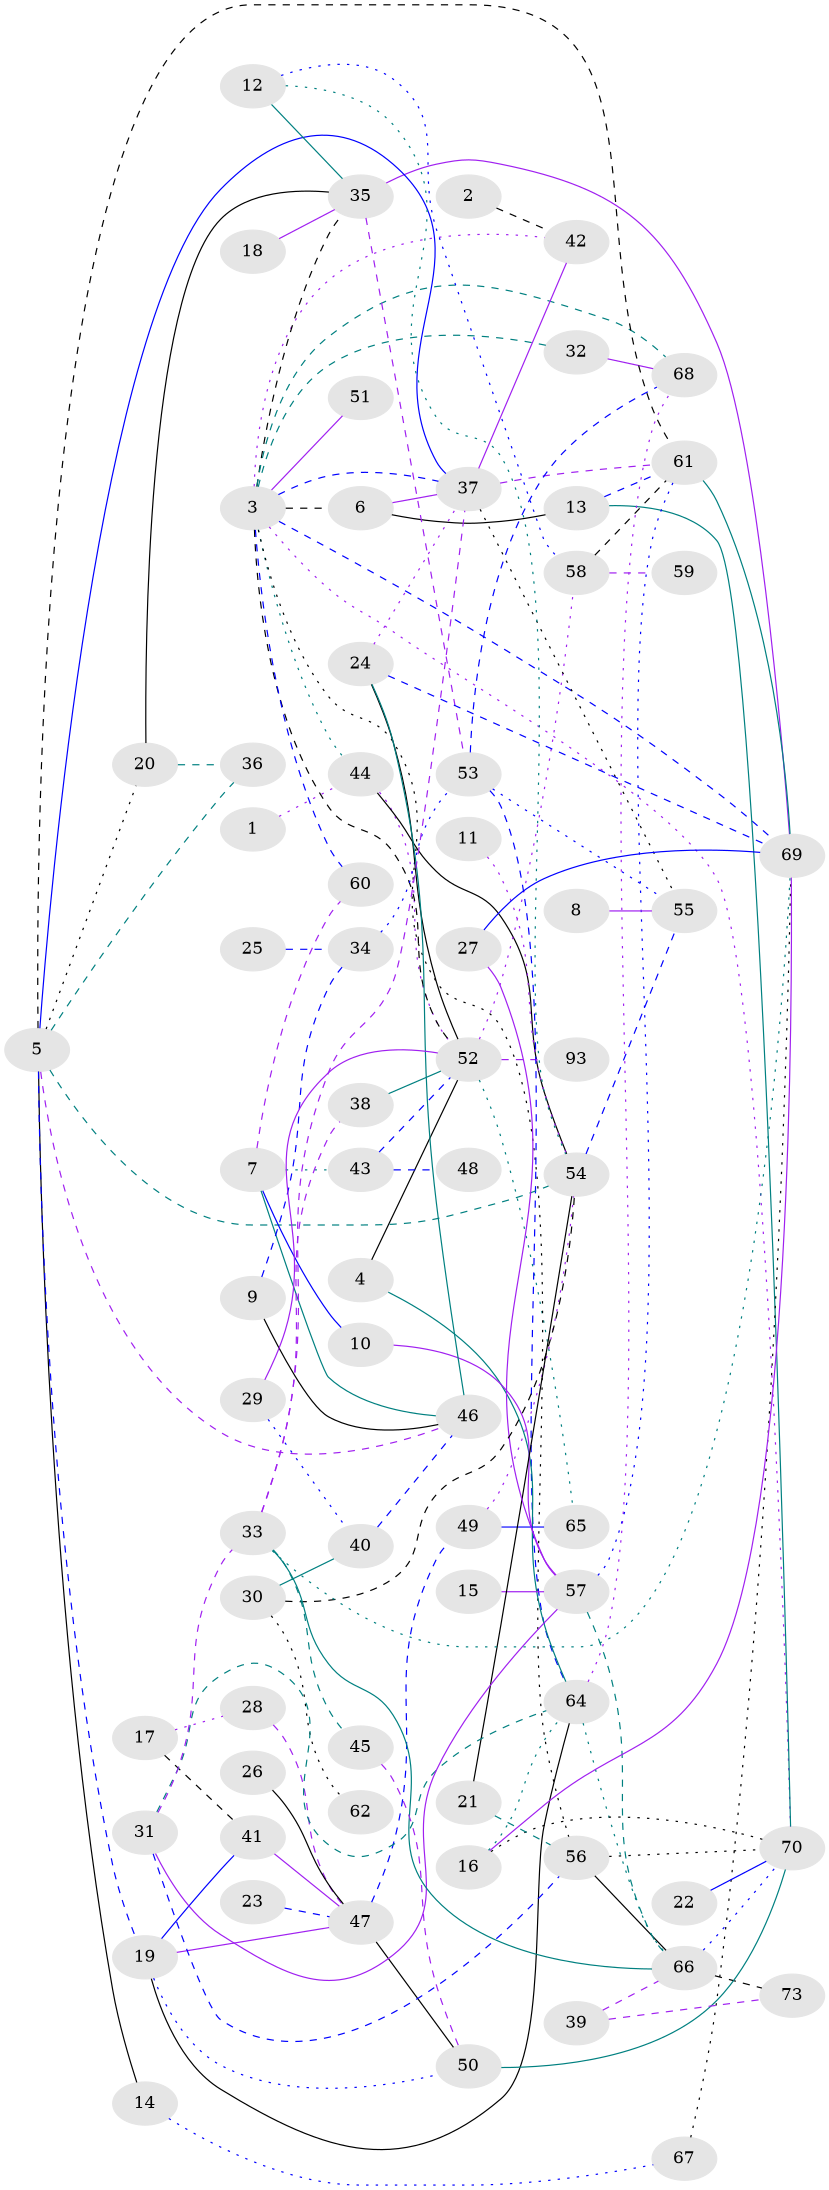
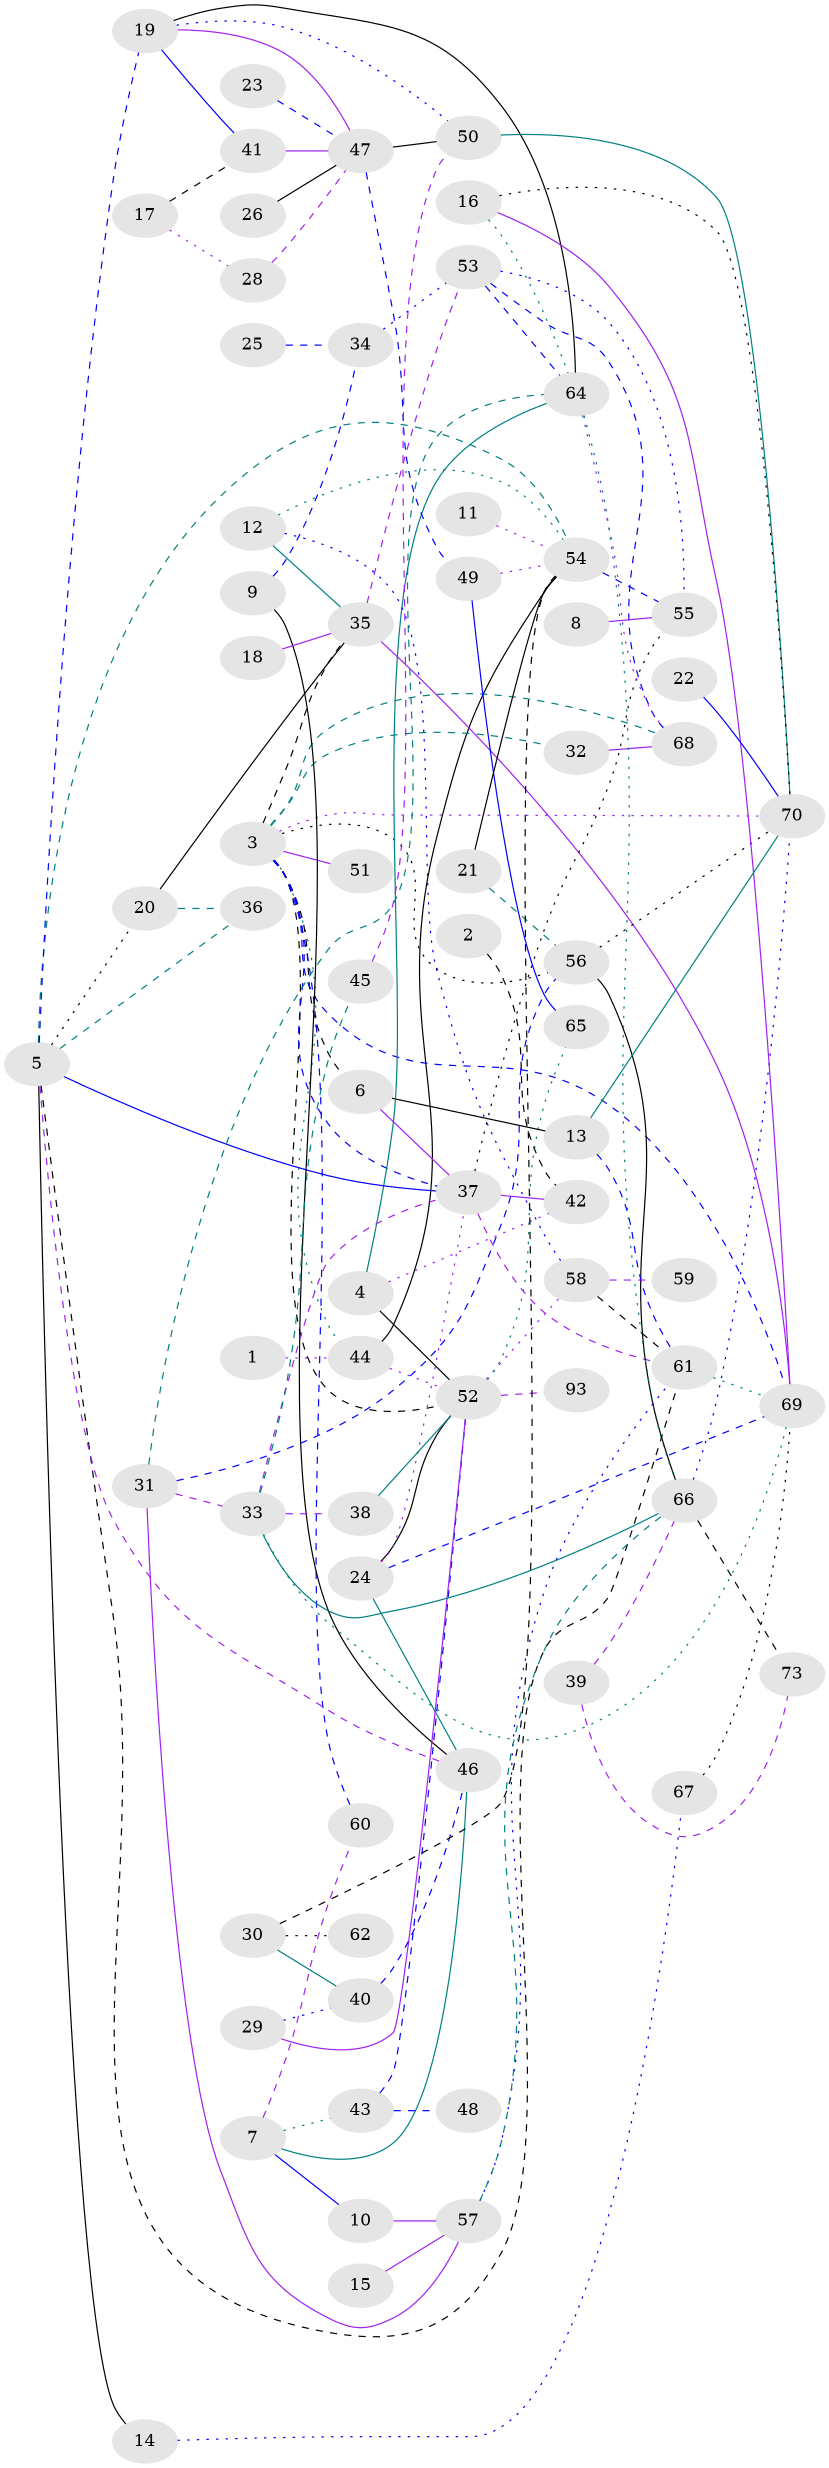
edge "42" -- "3": now "42" -- "4"
edge "61" -- "69": style solid -> dotted
node "27": removed
